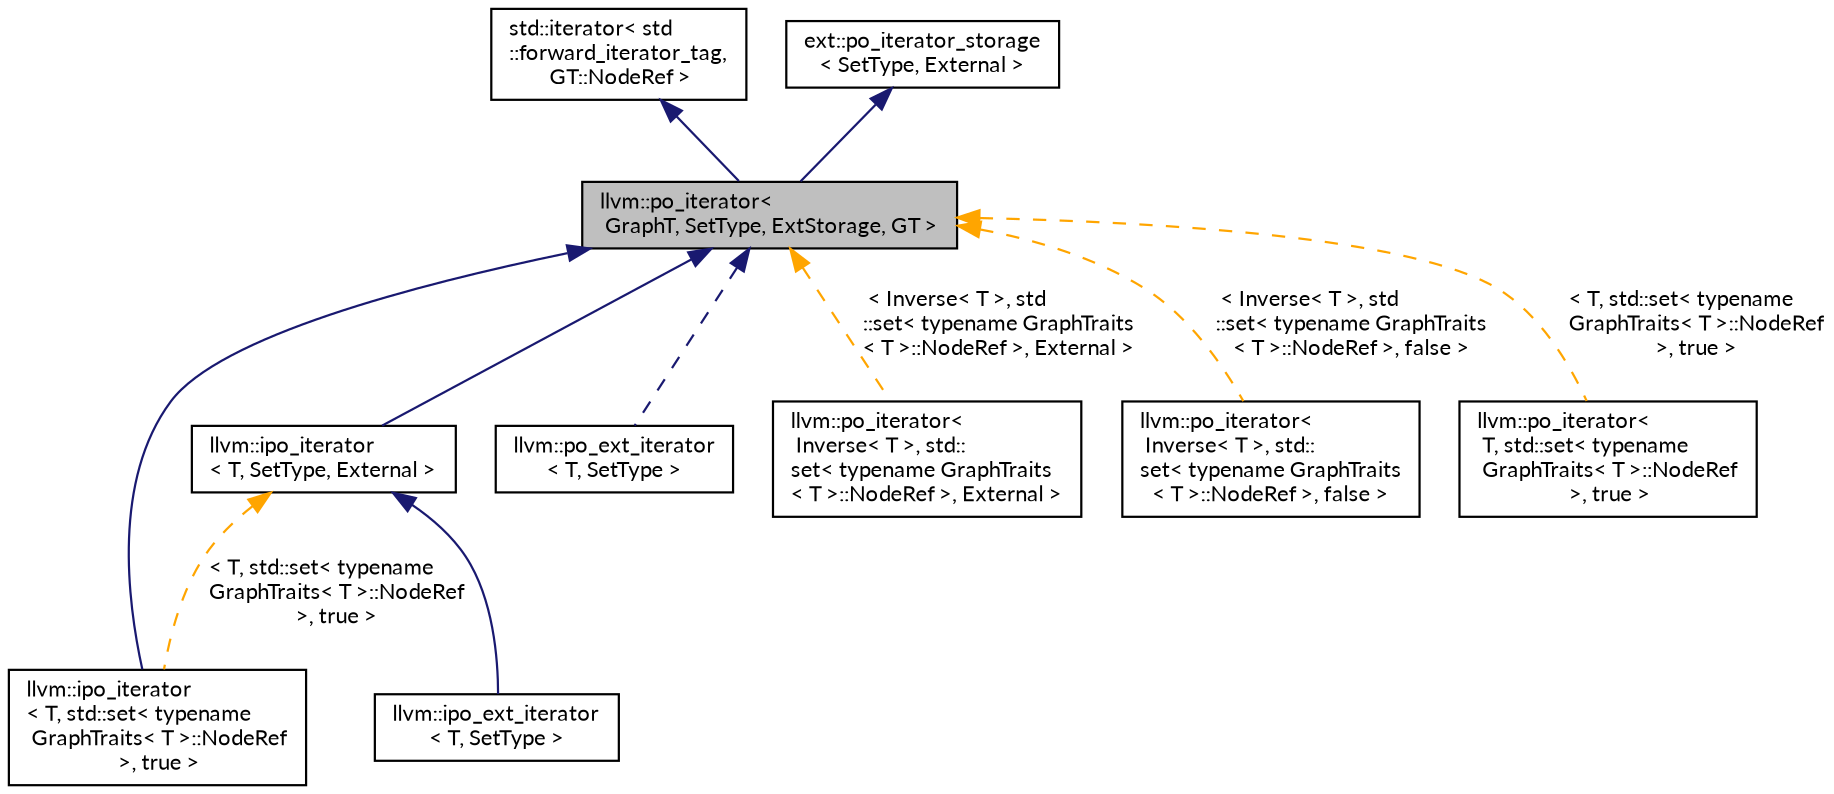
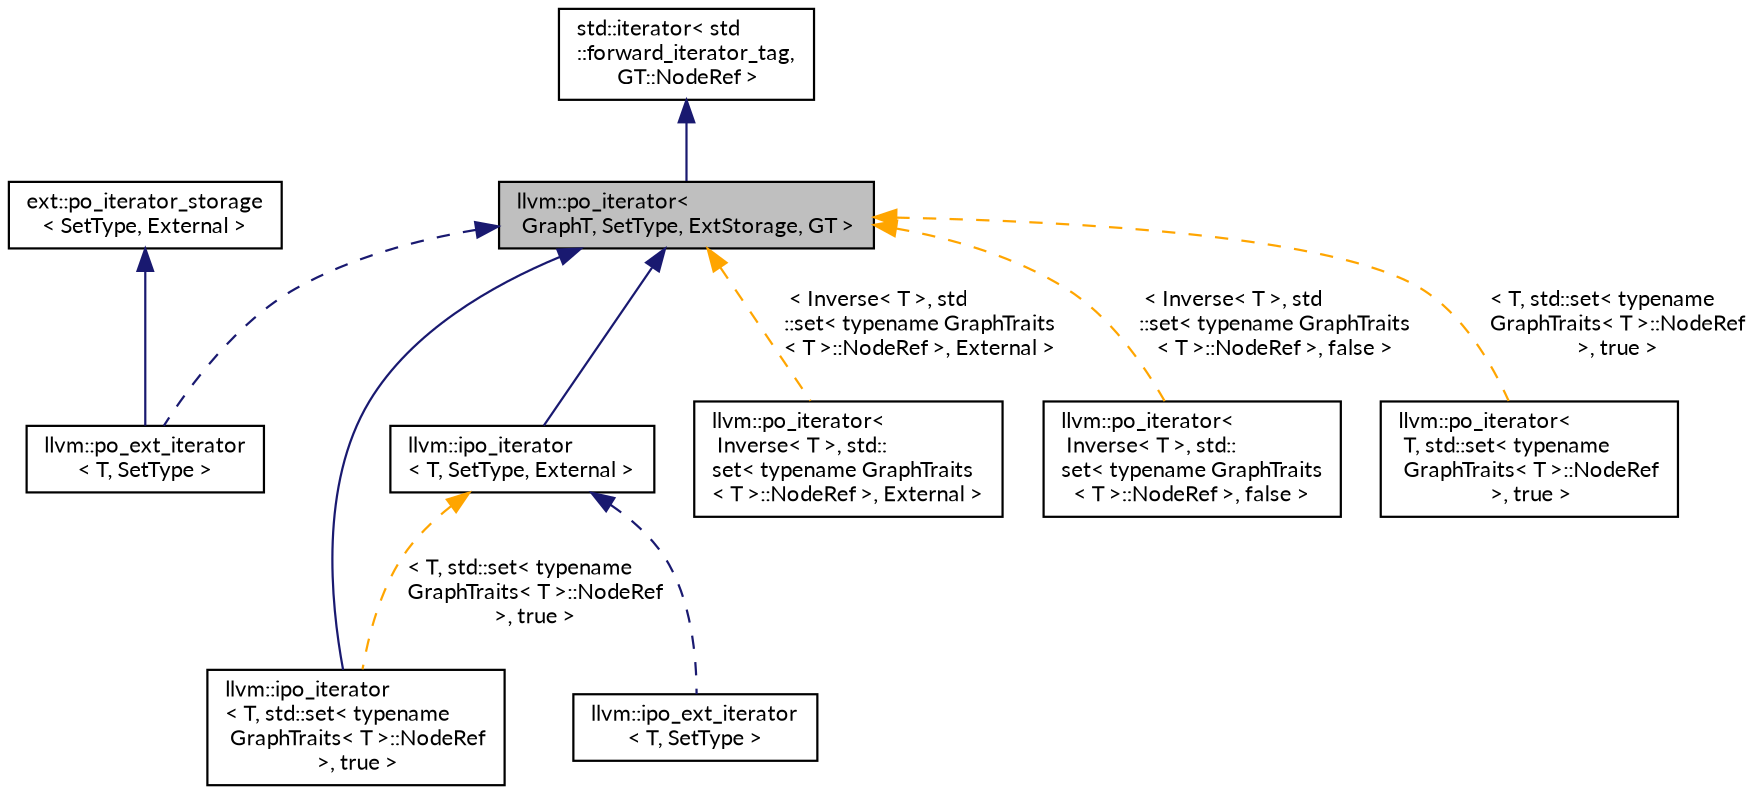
edge "llvm::po_iterator< GraphT, SetType, ExtStorage, GT >" -> "ext::po_iterator_storage < SetType, External >": now "llvm::po_ext_iterator < T, SetType >" -> "ext::po_iterator_storage < SetType, External >"
edge "llvm::ipo_ext_iterator < T, SetType >" -> "llvm::ipo_iterator < T, SetType, External >": style solid -> dashed
